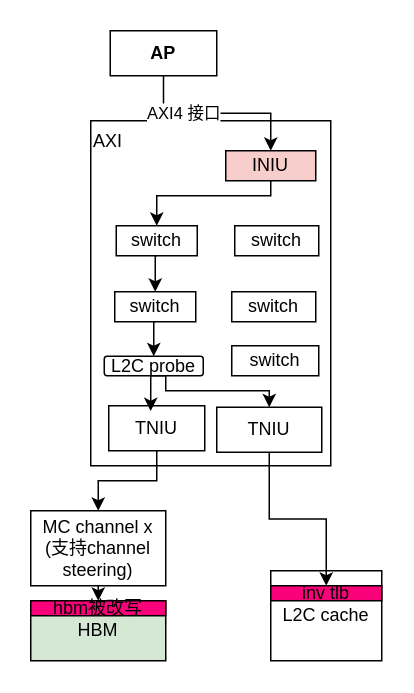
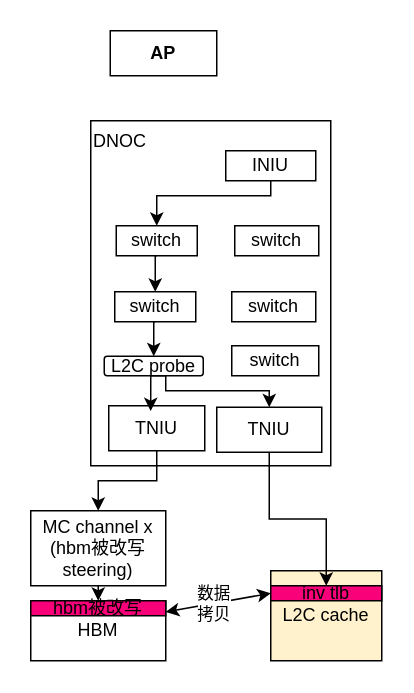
edge "AP" -> "INIU": removed, label "AXI4 接口"
node "AXI": label "AXI" -> "DNOC"
node "INIU": fillcolor #f8cecc -> #ffffff
node "MC channel x (支持channel steering)": label "MC channel x (支持channel steering)" -> "MC channel x (hbm被改写 steering)"
edge "hbm被改写" -- "L2C cache": added, label "数据 拷贝"
node "L2C cache": fillcolor #ffffff -> #fff2cc
node "HBM": fillcolor #d5e8d4 -> #ffffff
